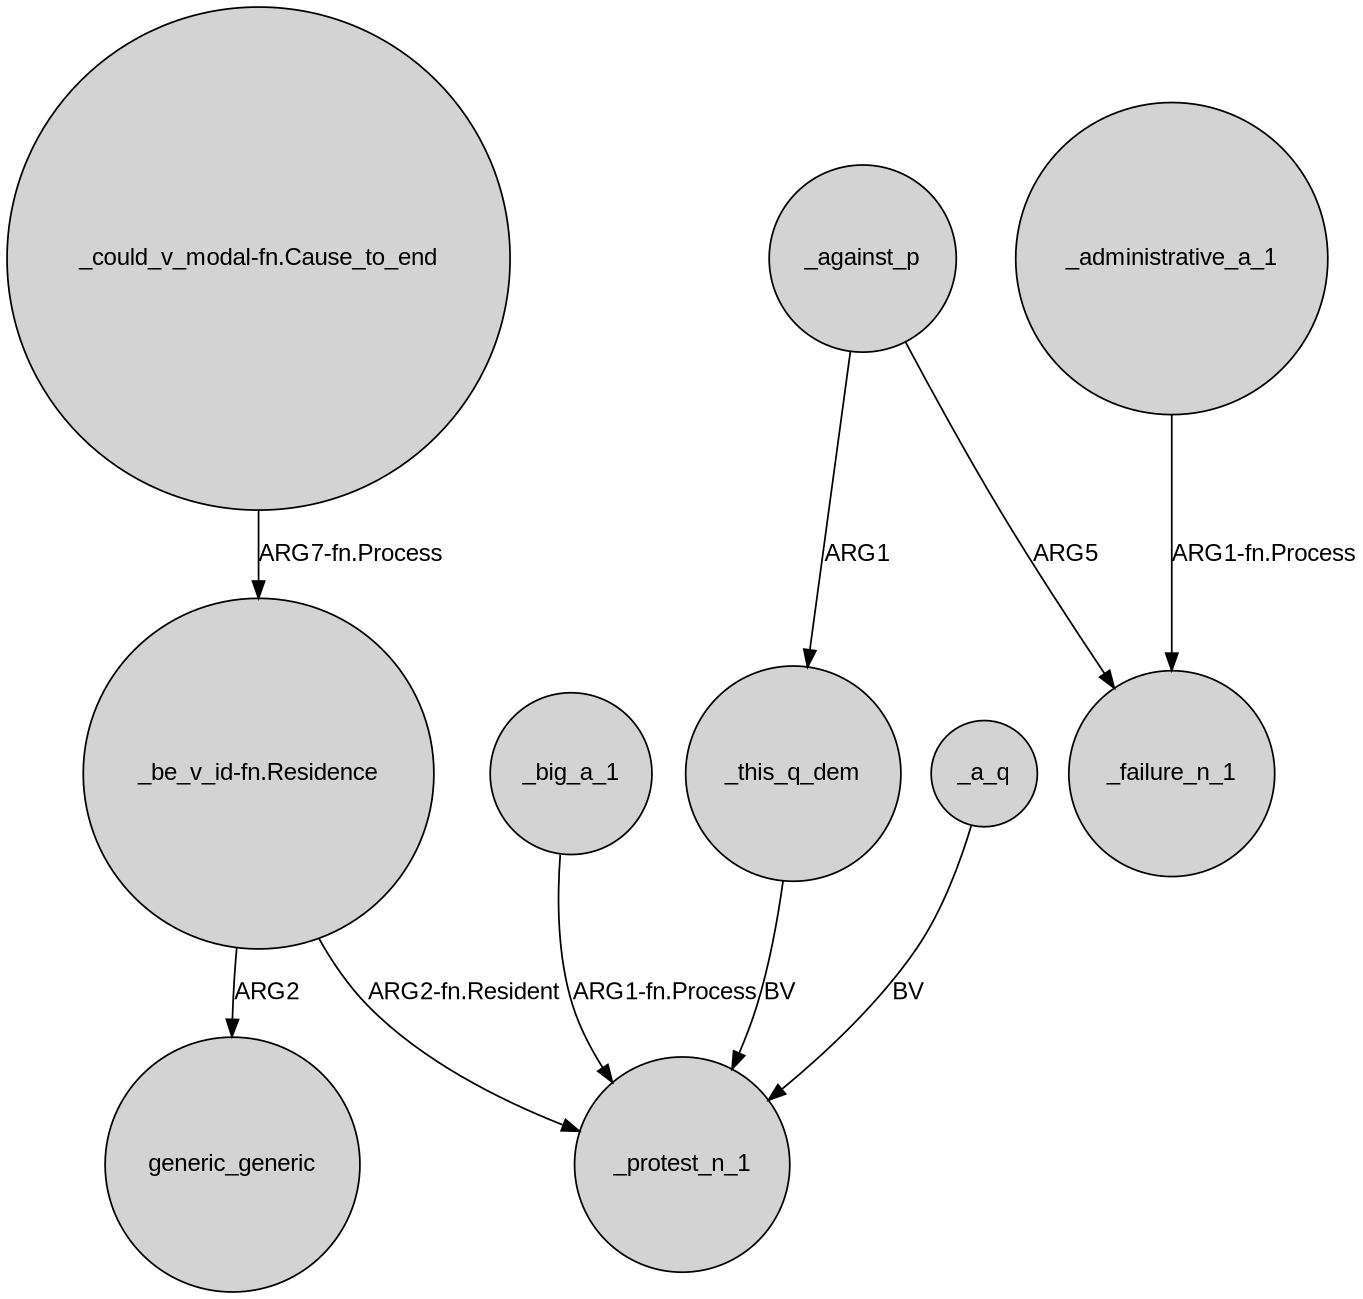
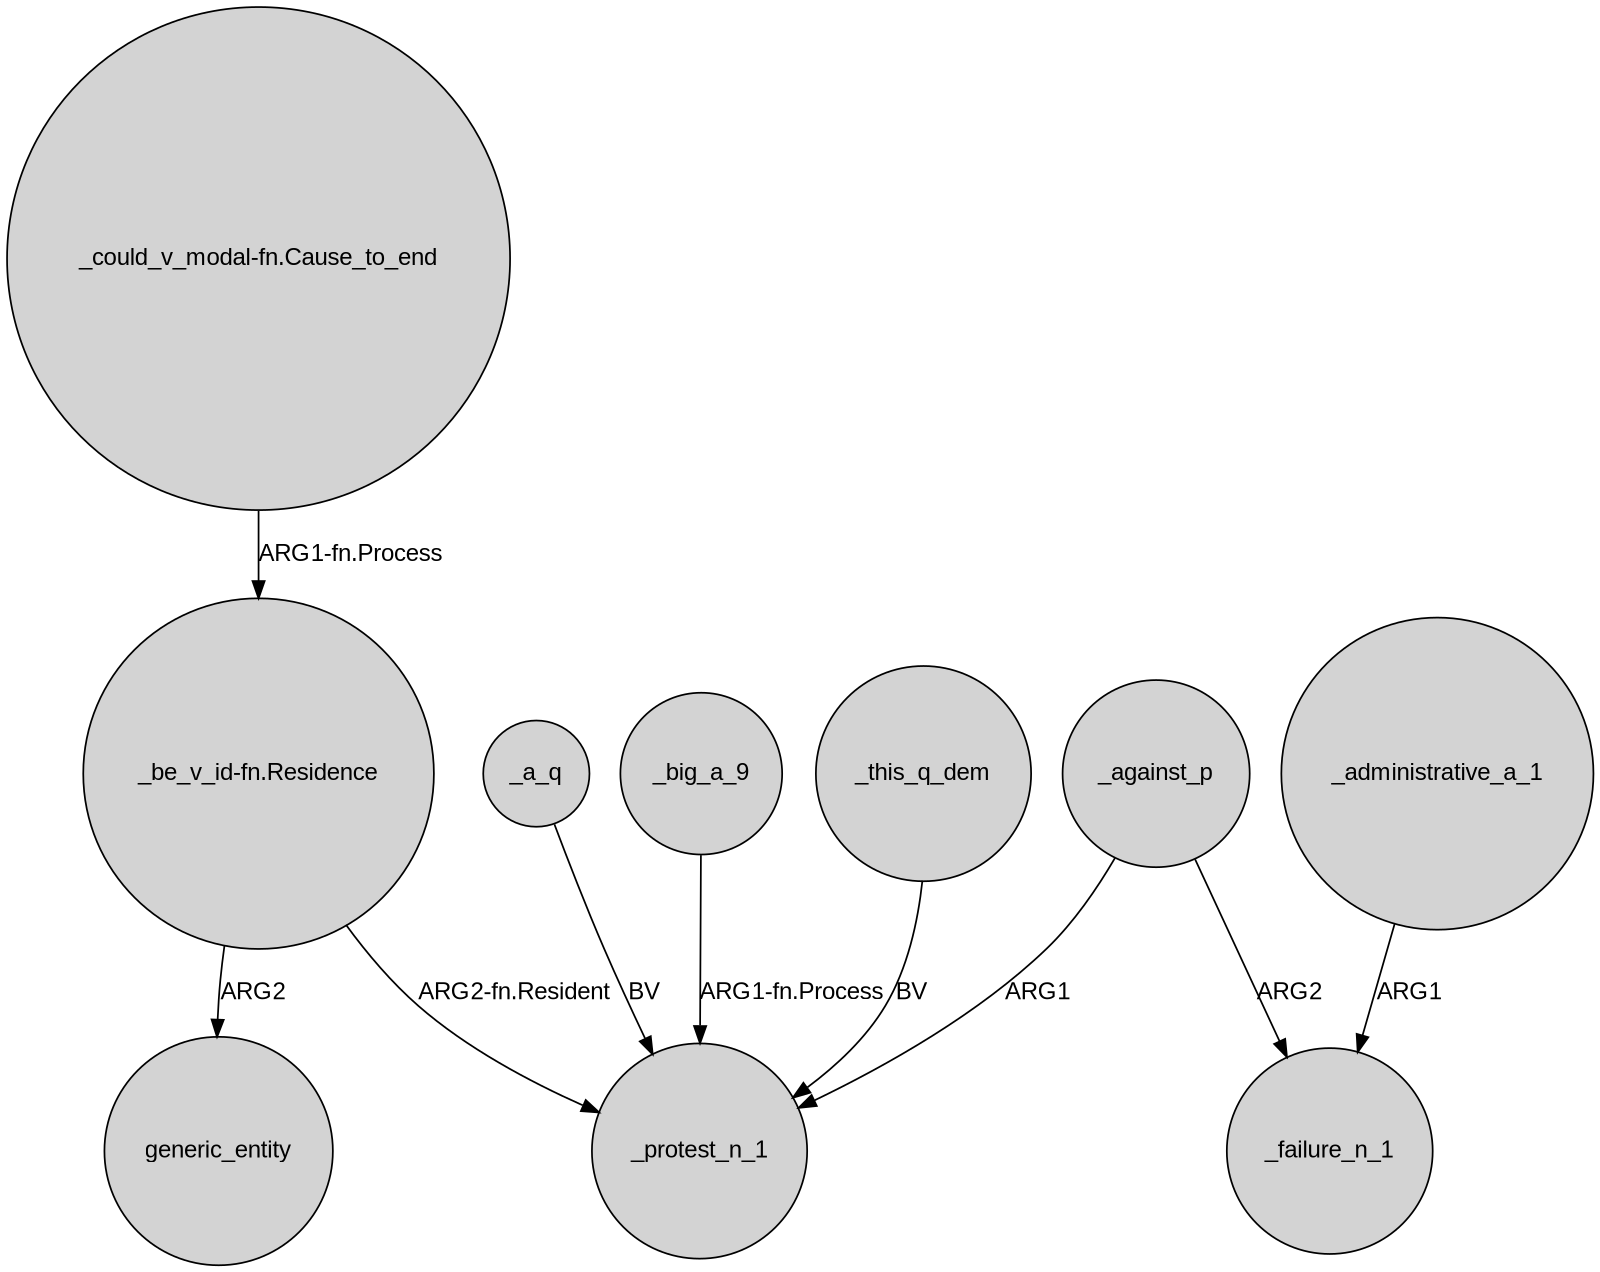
edge "_against_p" -> "_this_q_dem": now "_against_p" -> "_protest_n_1"
edge "_could_v_modal-fn.Cause_to_end" -> "_be_v_id-fn.Residence": label "ARG7-fn.Process" -> "ARG1-fn.Process"
edge "_against_p" -> "_failure_n_1": label "ARG5" -> "ARG2"
edge "_administrative_a_1" -> "_failure_n_1": label "ARG1-fn.Process" -> "ARG1"
node "_big_a_1": label "_big_a_1" -> "_big_a_9"
node "generic_generic": label "generic_generic" -> "generic_entity"
